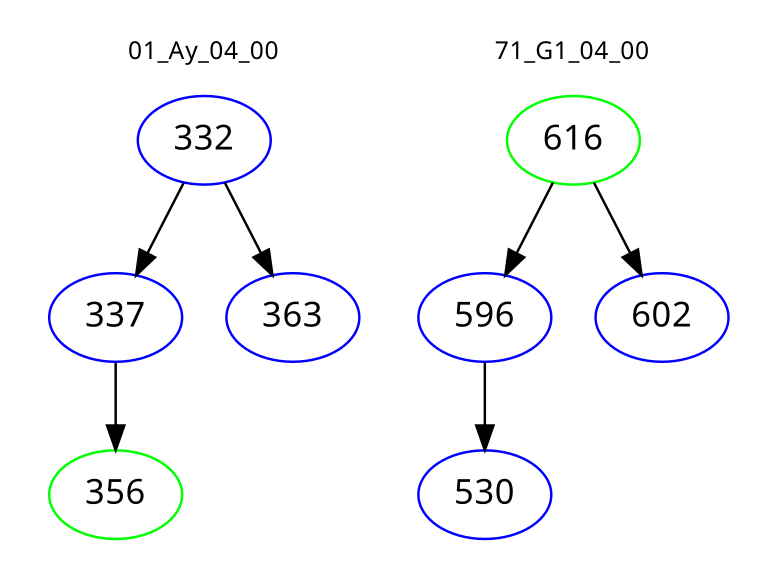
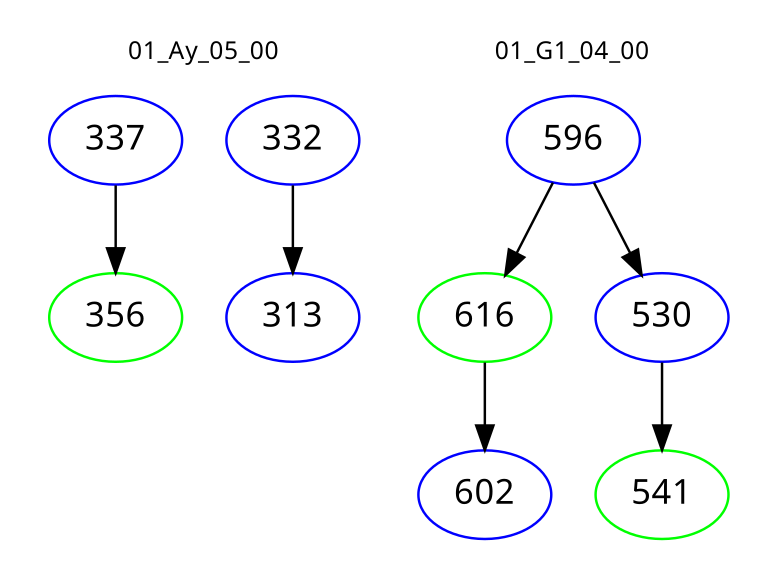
cluster "01_Ay_04_00": label "01_Ay_04_00" -> "01_Ay_05_00"
cluster "71_G1_04_00": label "71_G1_04_00" -> "01_G1_04_00"
edge "332" -> "337": removed
edge "616" -> "596": reversed
node "363": label "363" -> "313"
node "541": added
